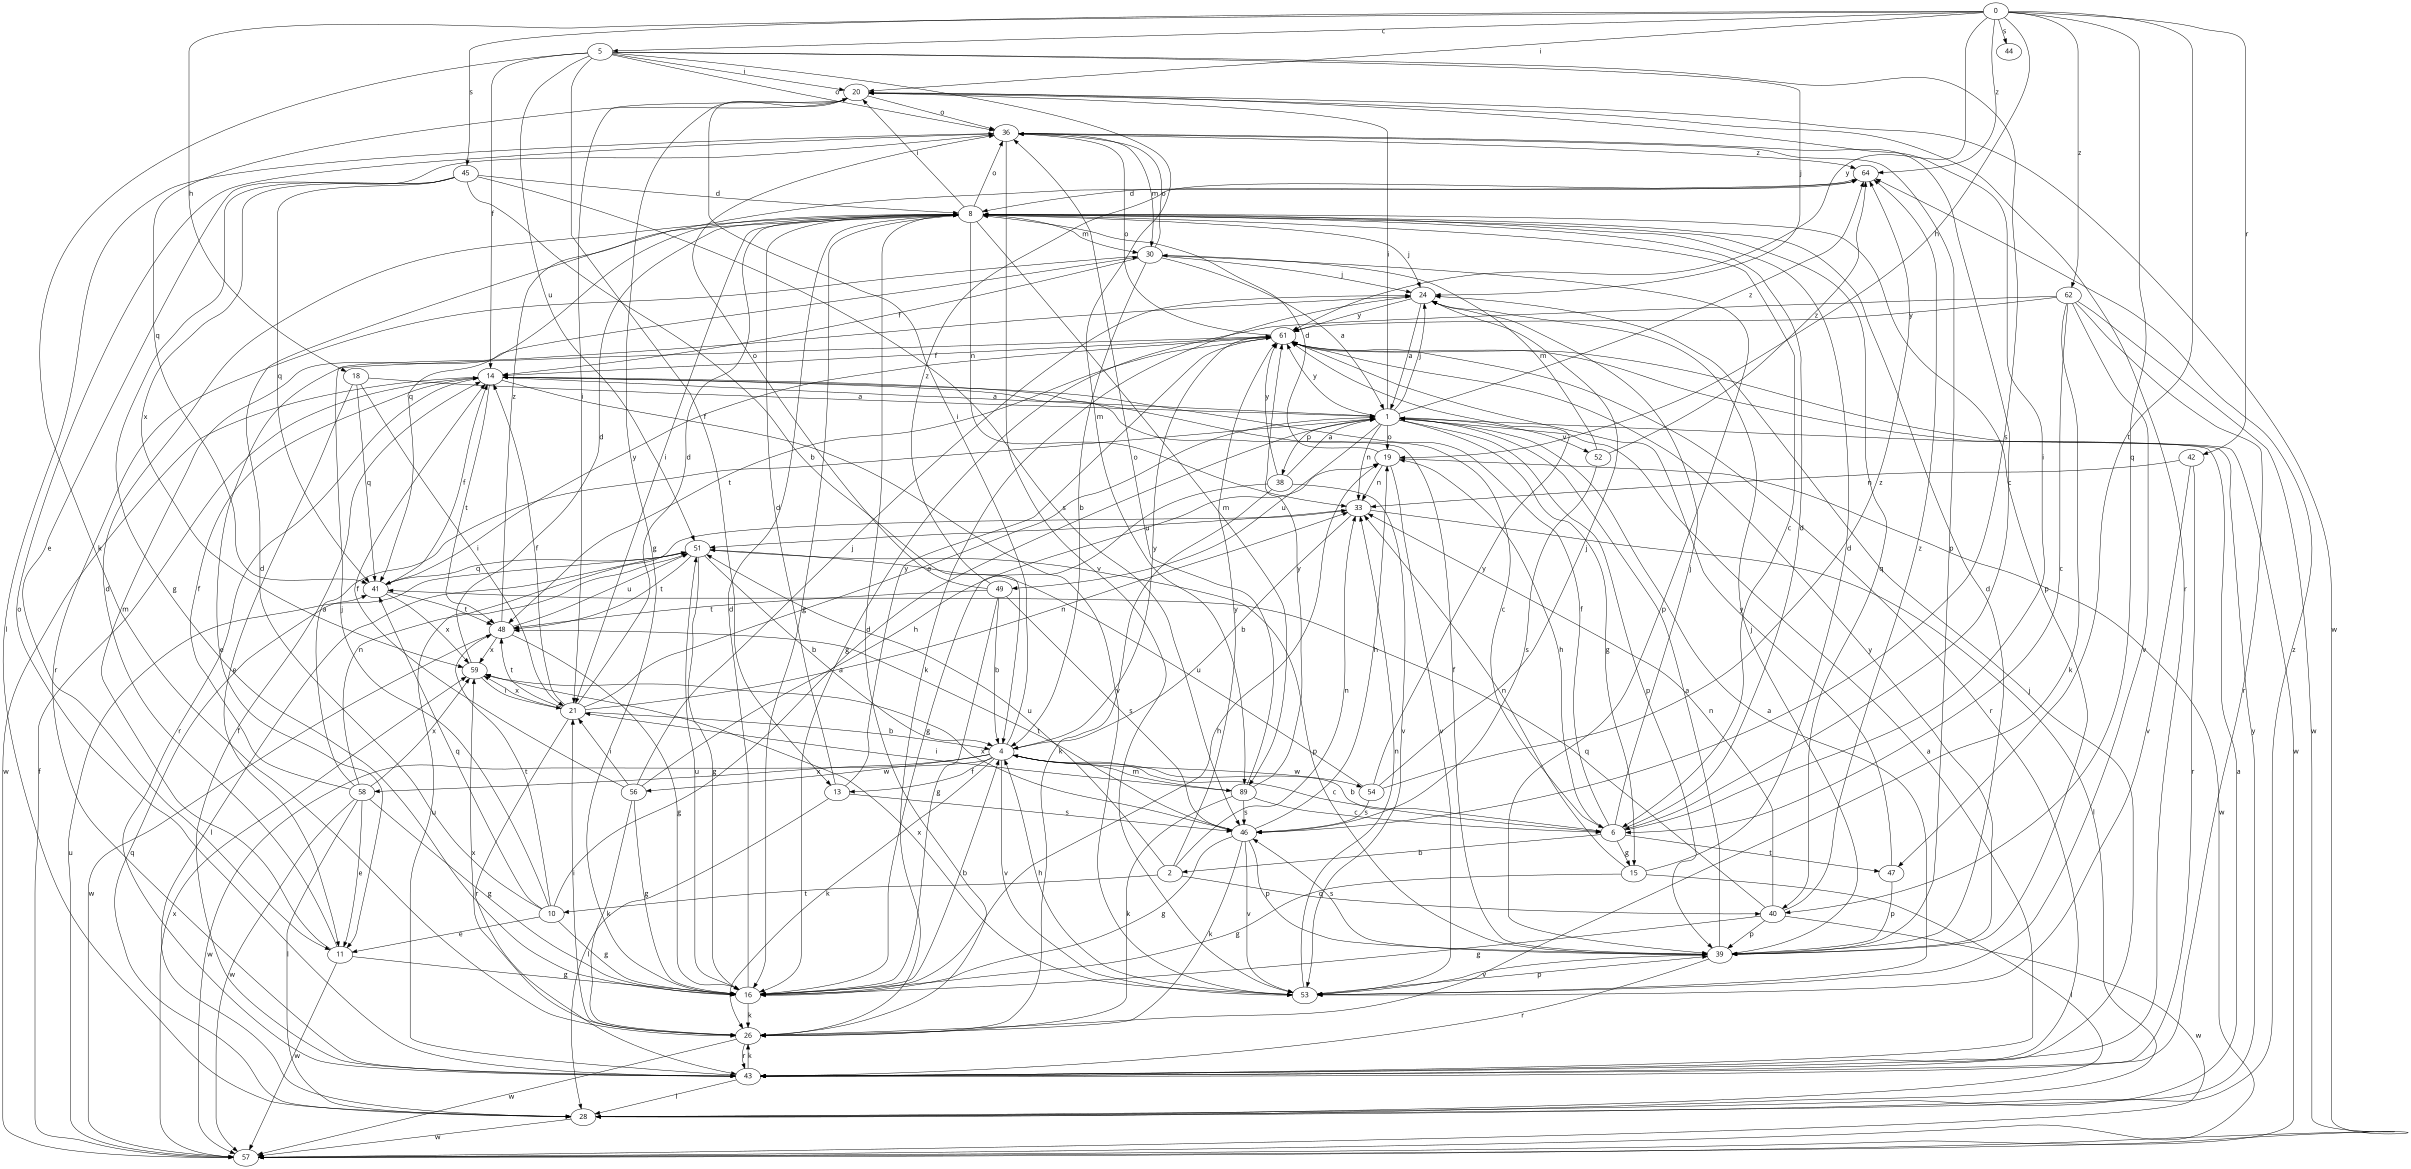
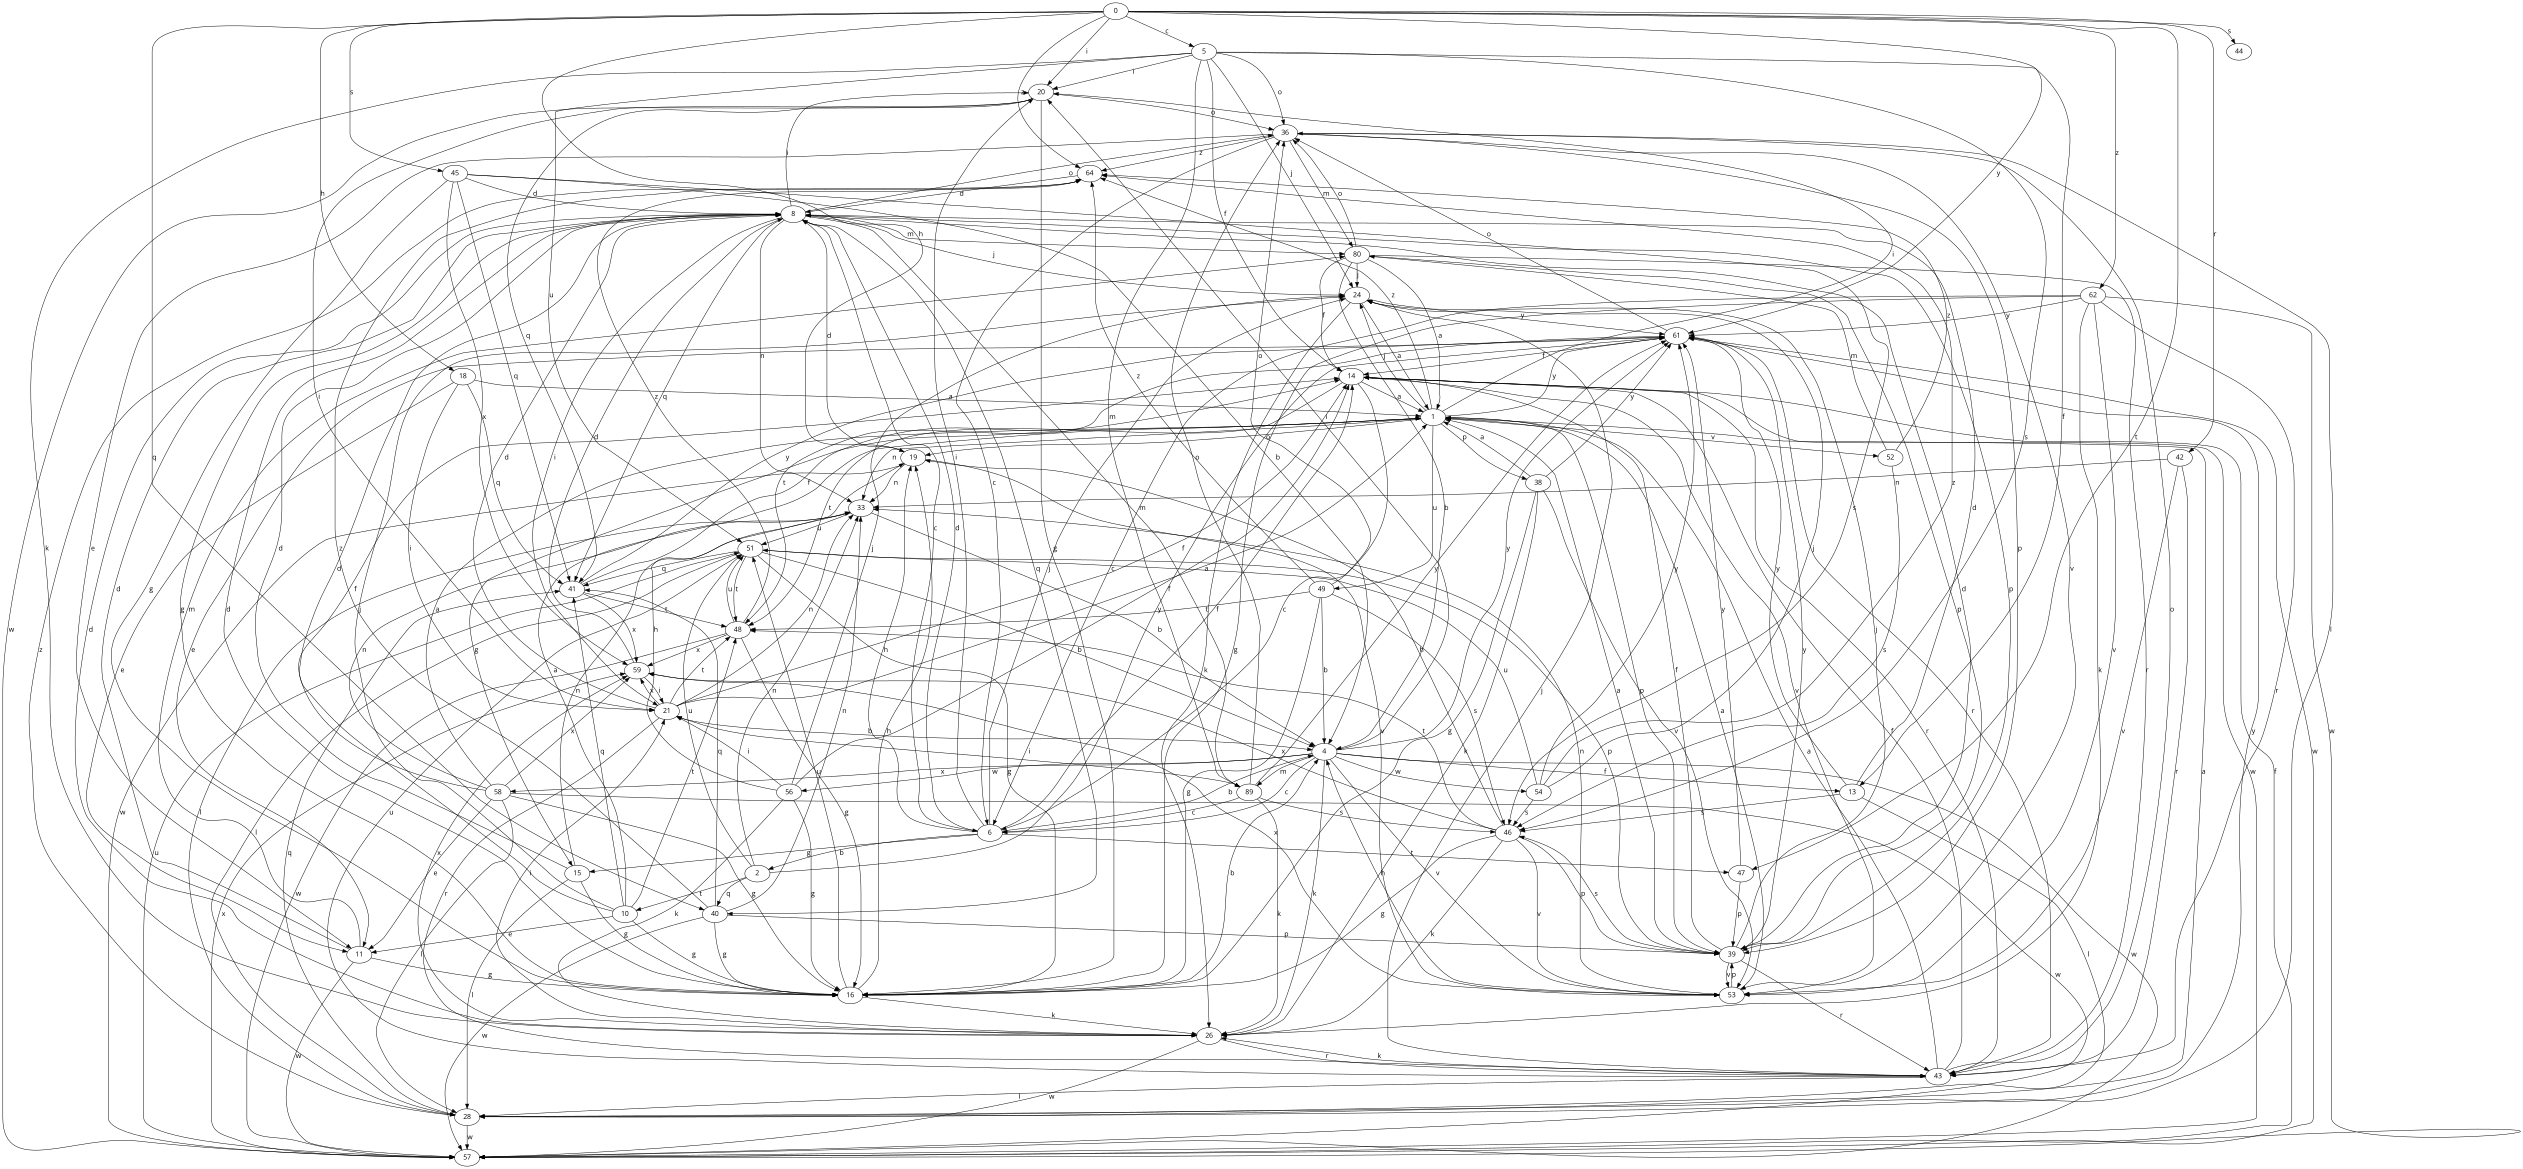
node "30": label "30" -> "80"
edge "20" -> "43": removed, label "r"
